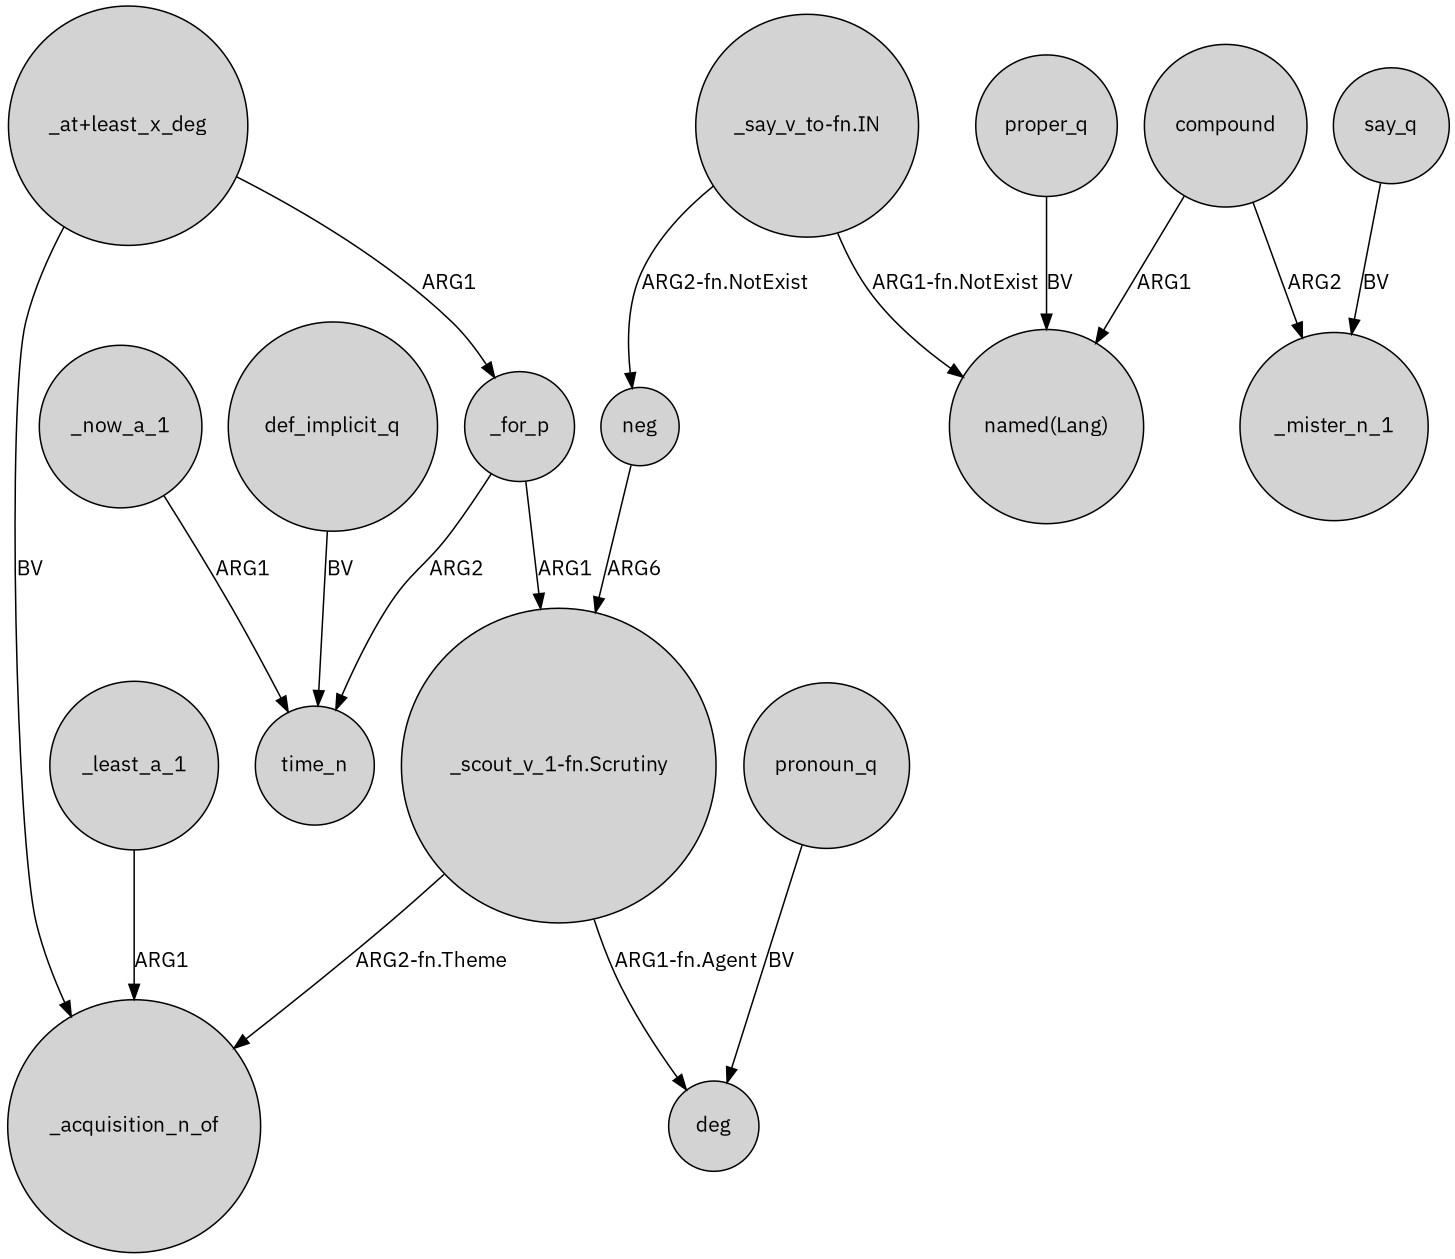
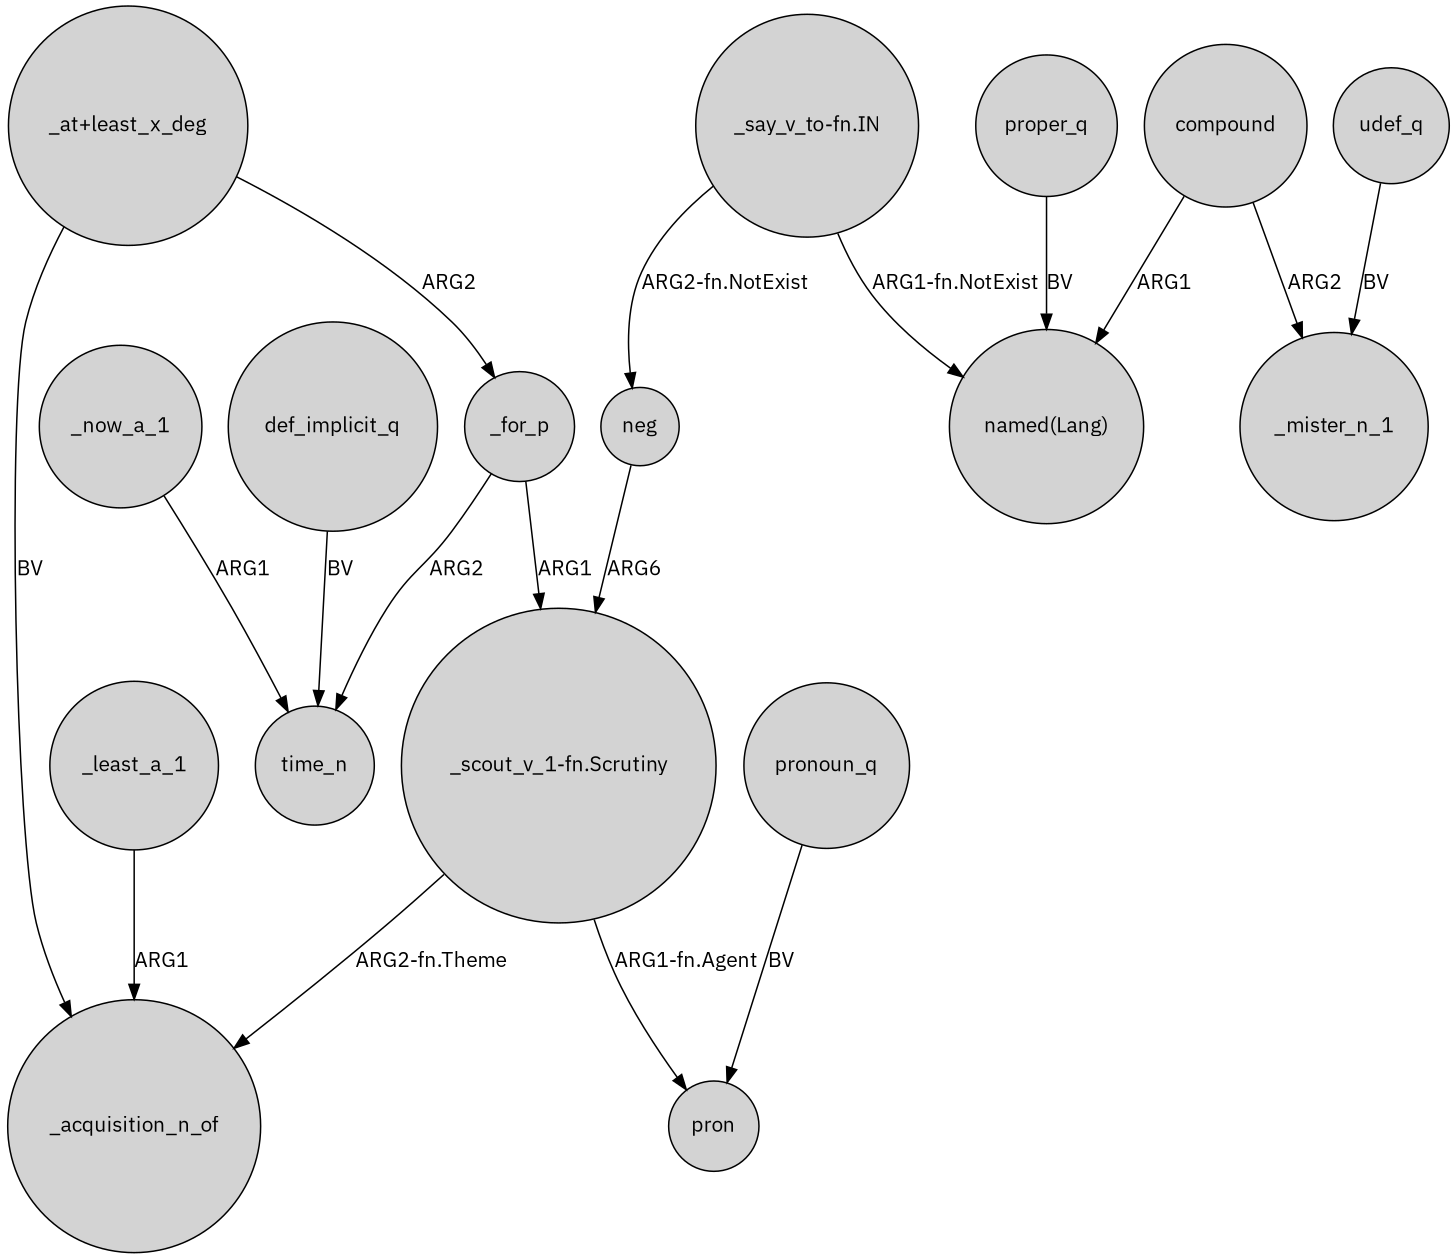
node "say_q": label "say_q" -> "udef_q"
edge "_at+least_x_deg" -> "_for_p": label "ARG1" -> "ARG2"
node "deg": label "deg" -> "pron"
